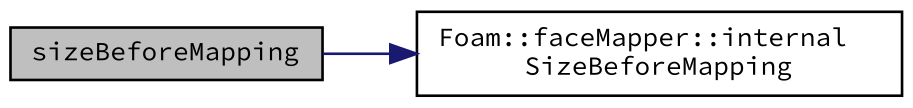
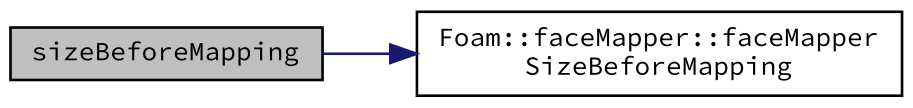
node "Foam::faceMapper::internal SizeBeforeMapping": label "Foam::faceMapper::internal SizeBeforeMapping" -> "Foam::faceMapper::faceMapper SizeBeforeMapping"
